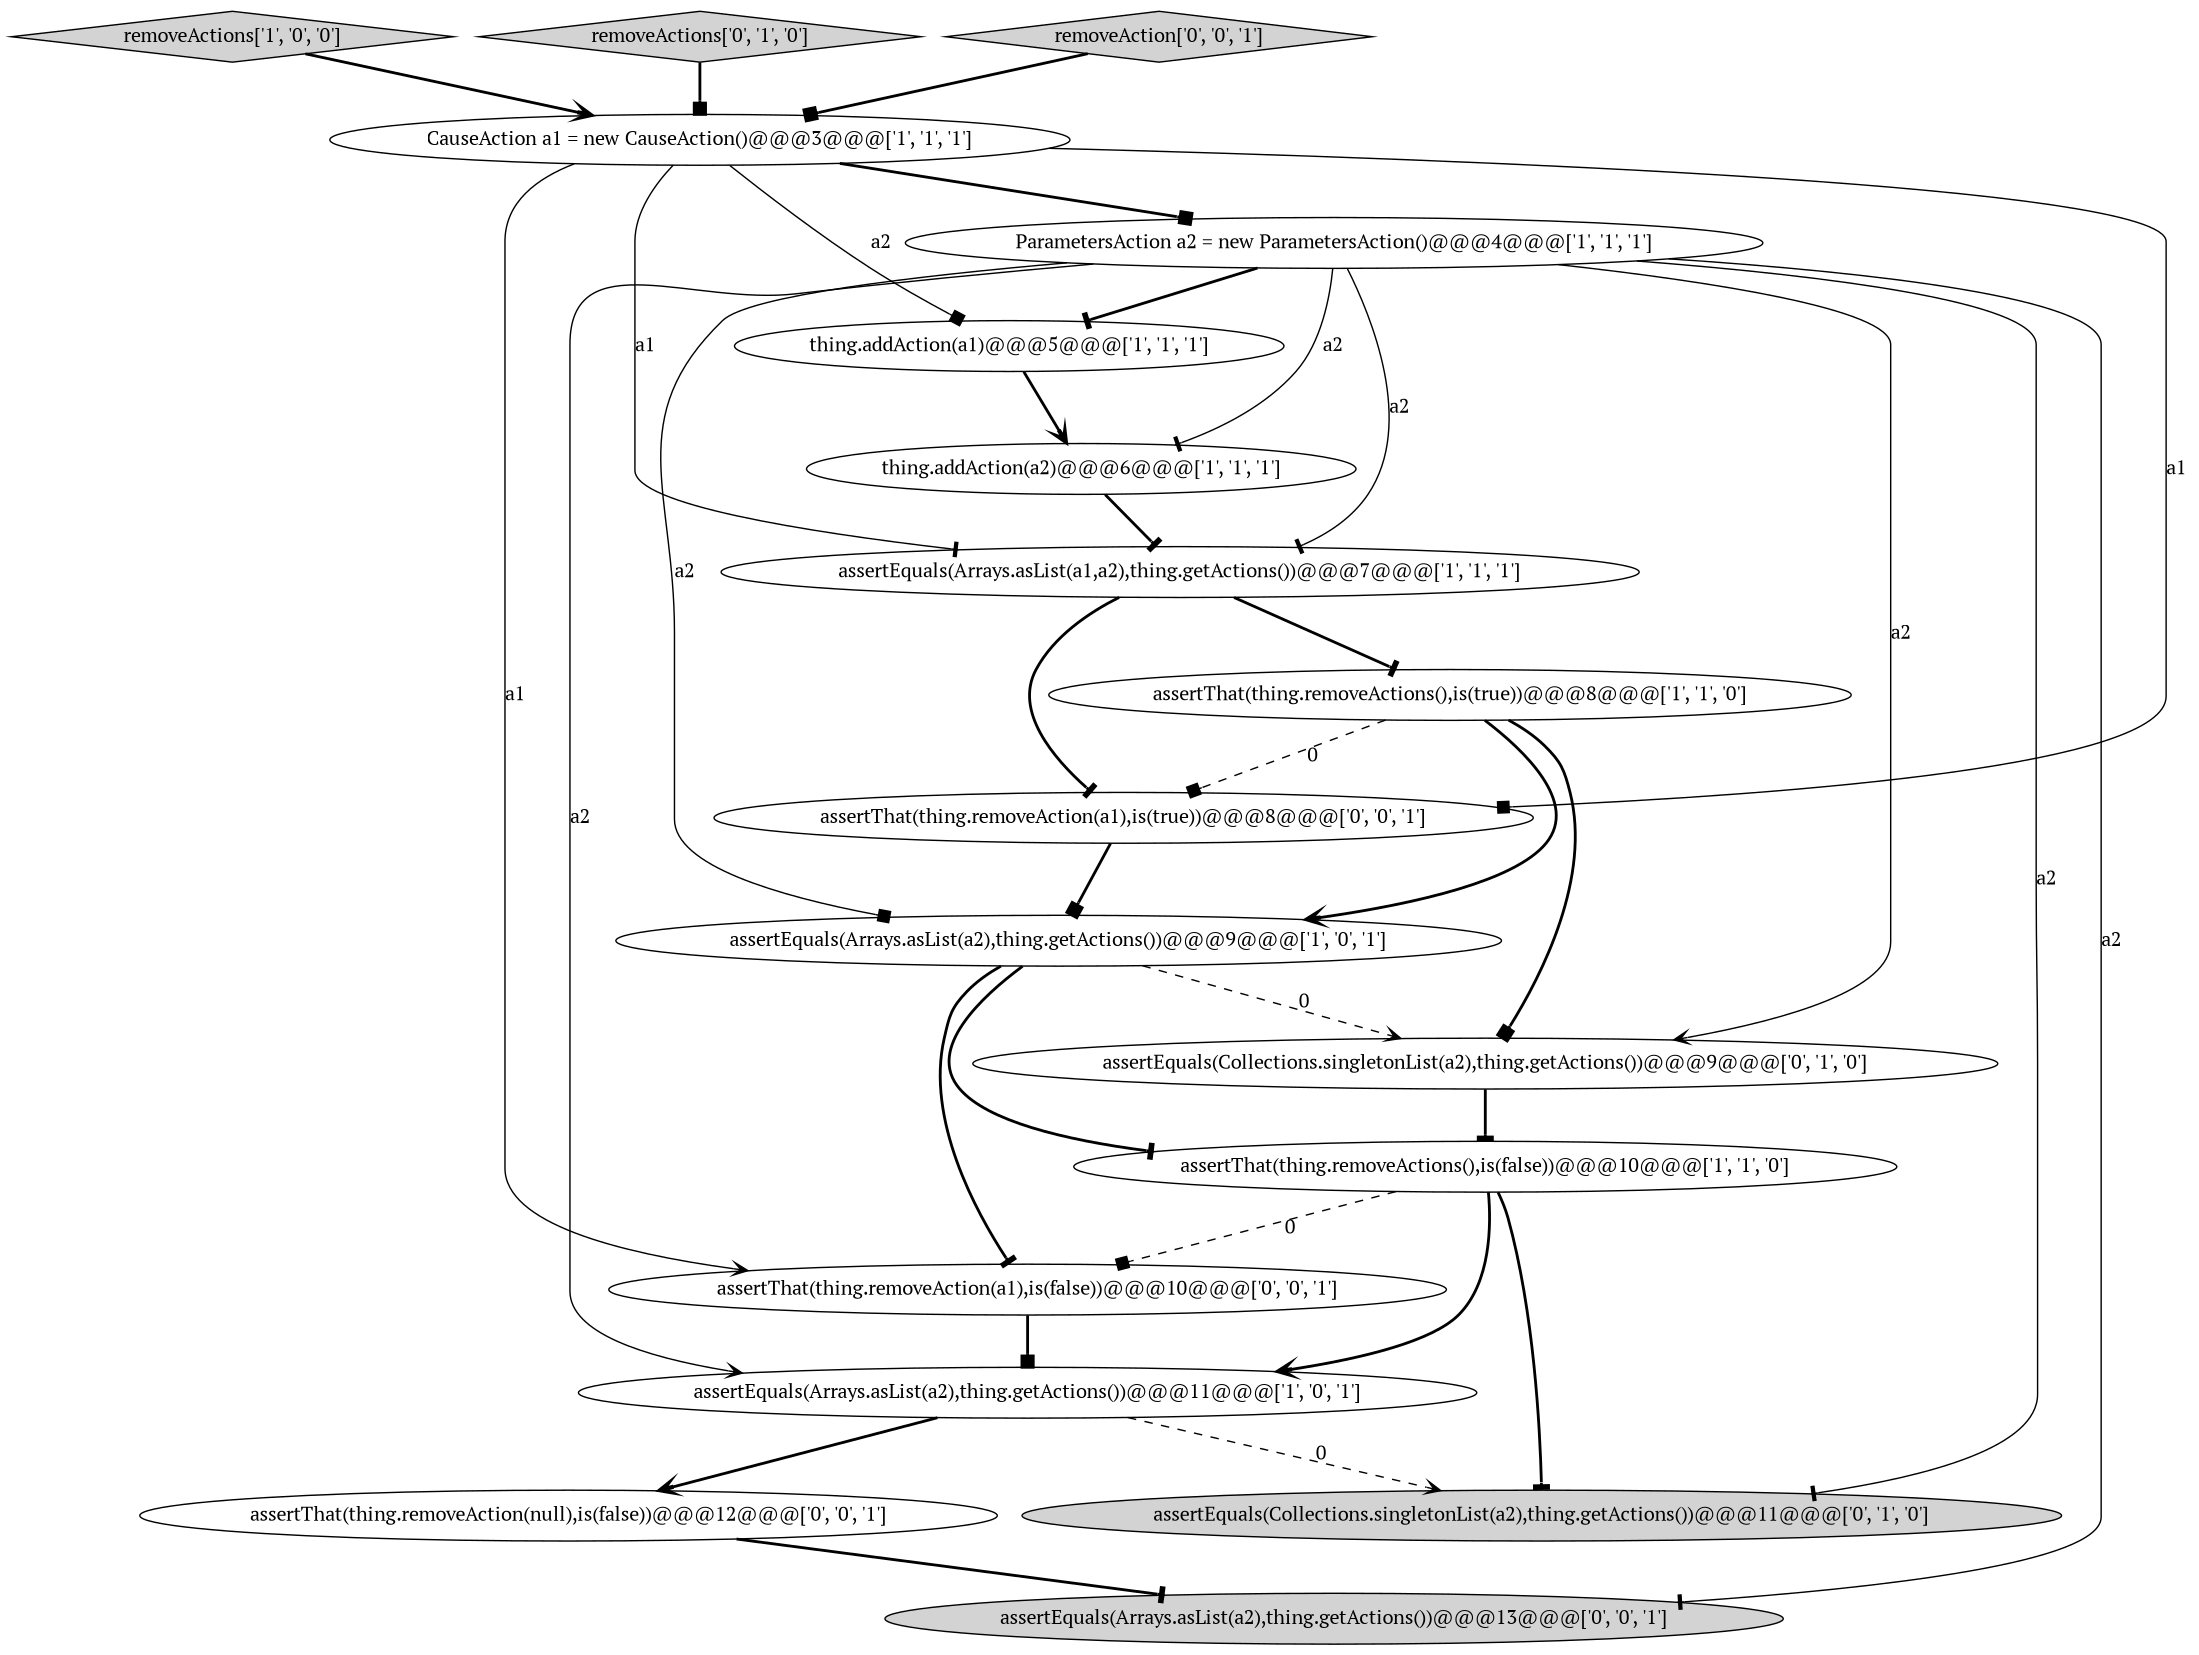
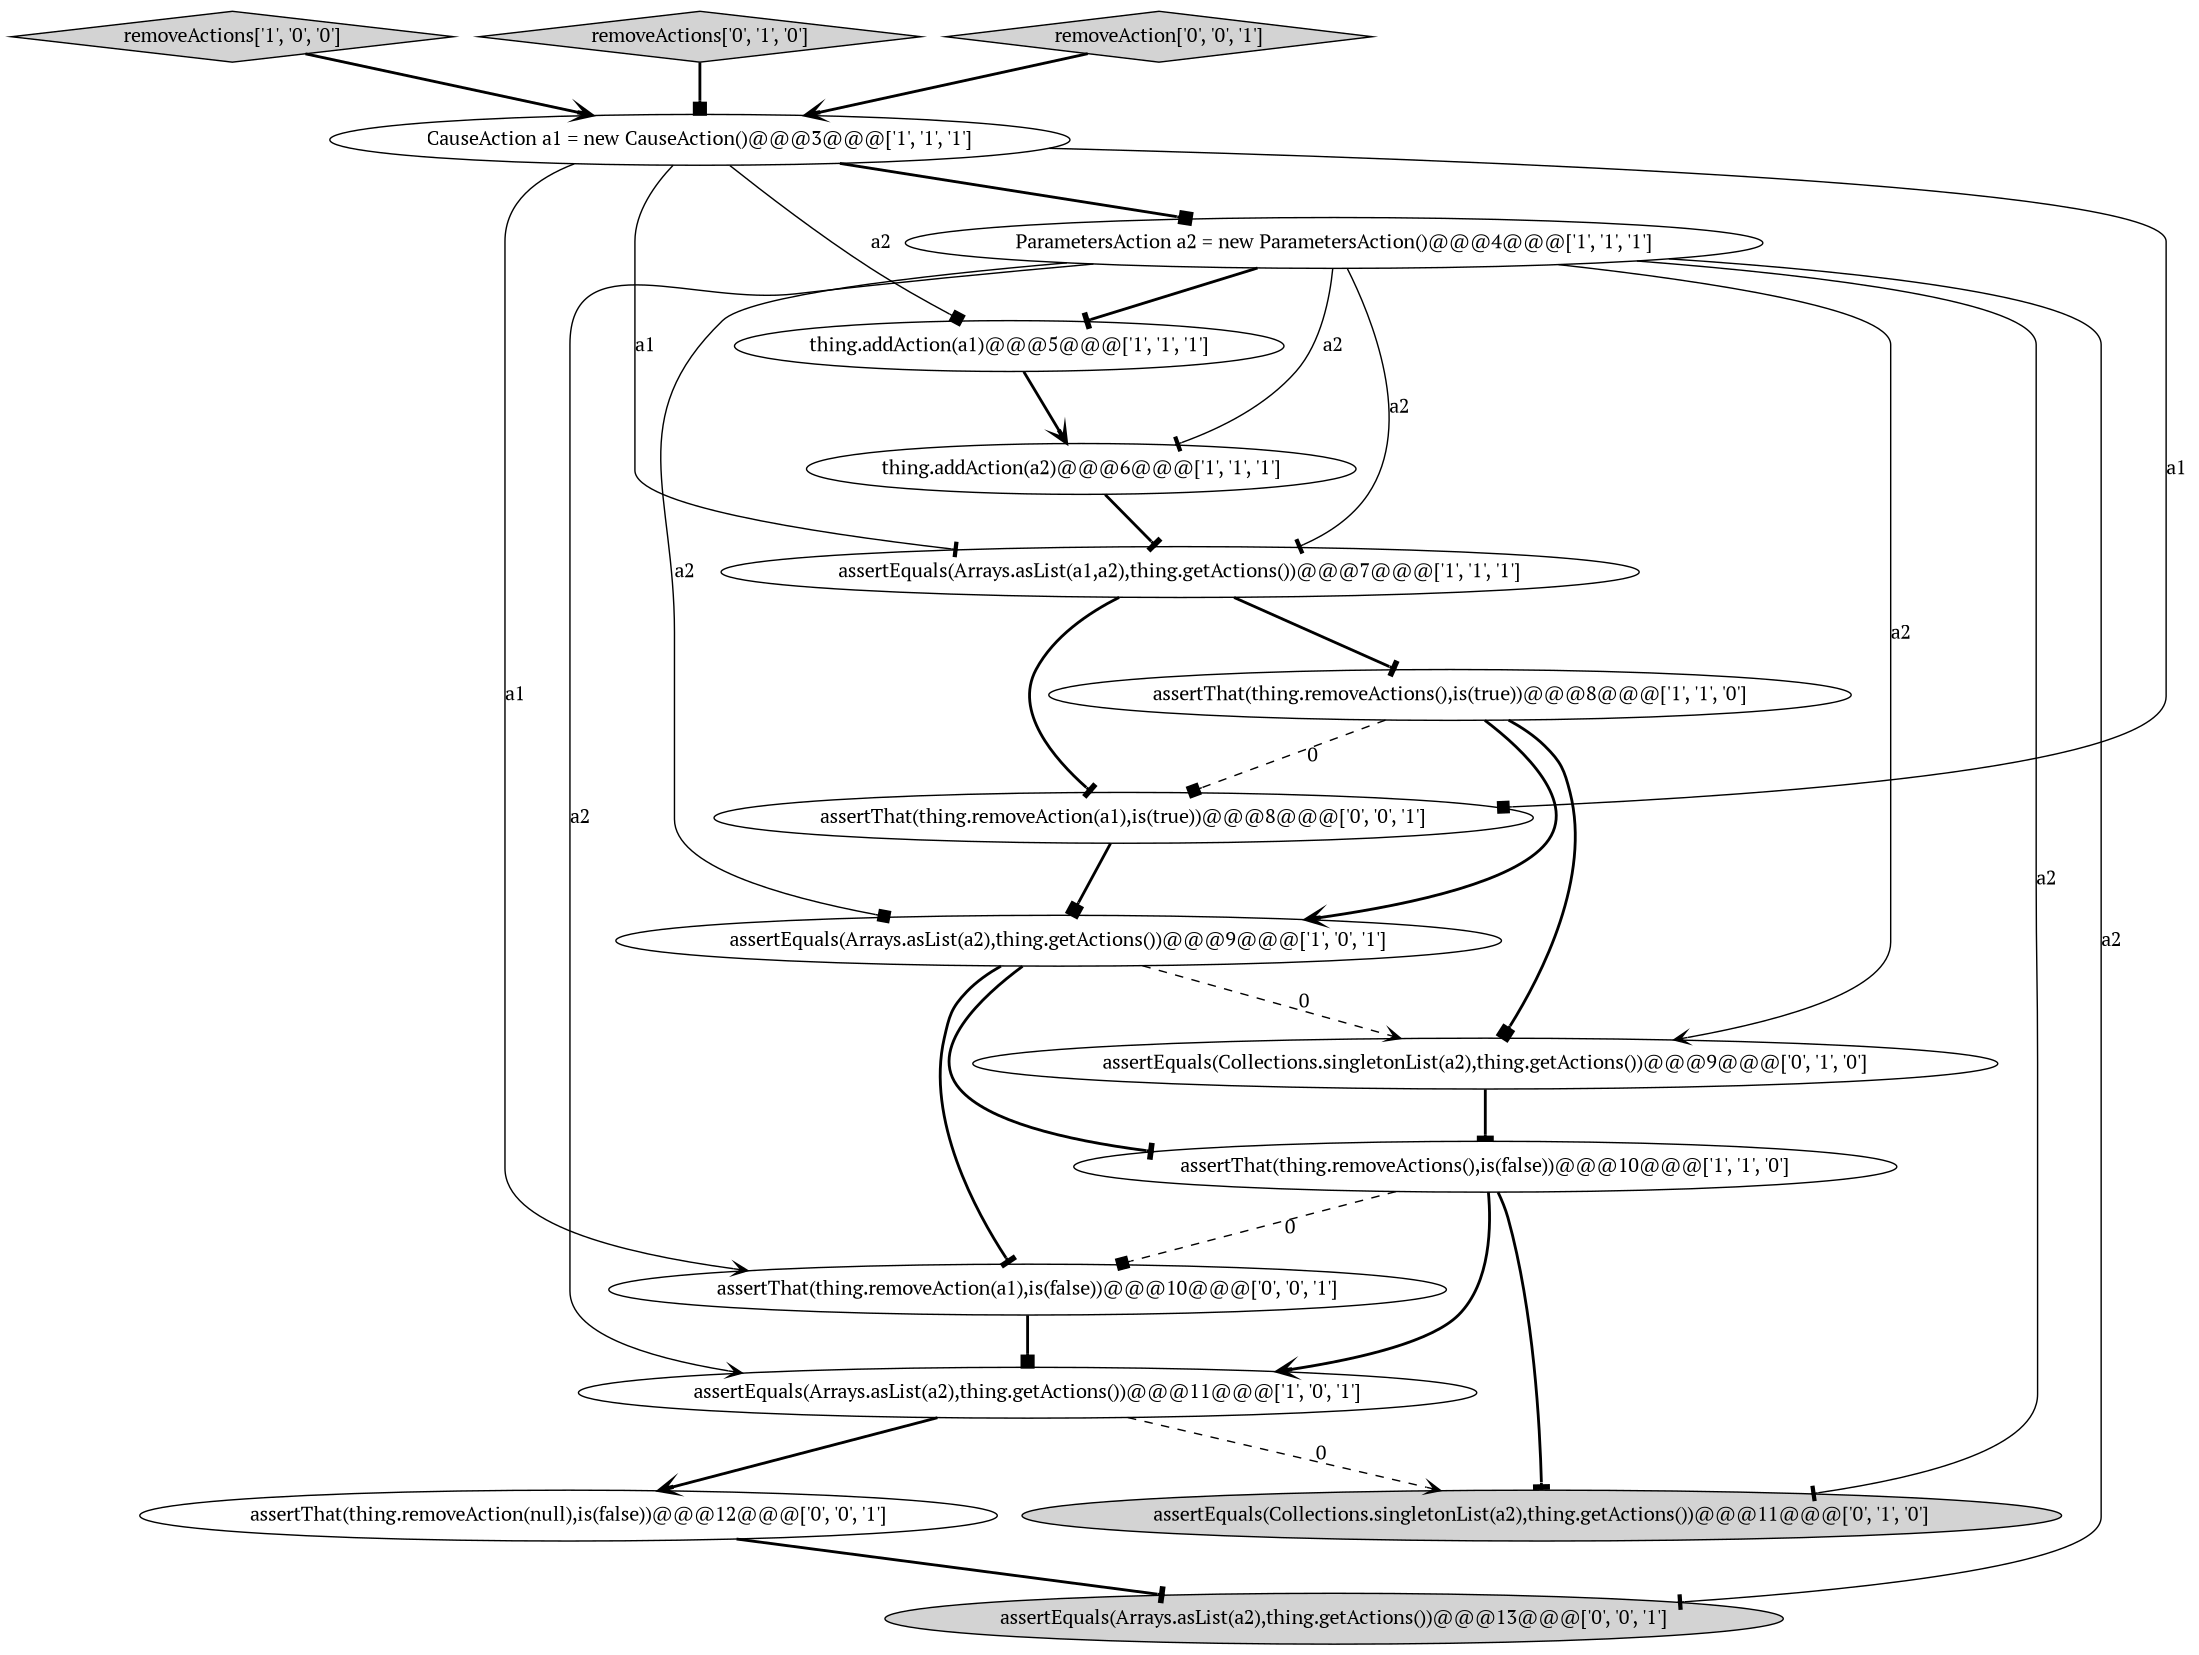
edge "removeAction['0', '0', '1']" -> "CauseAction a1 = new CauseAction()@@@3@@@['1', '1', '1']": arrowhead box -> vee
